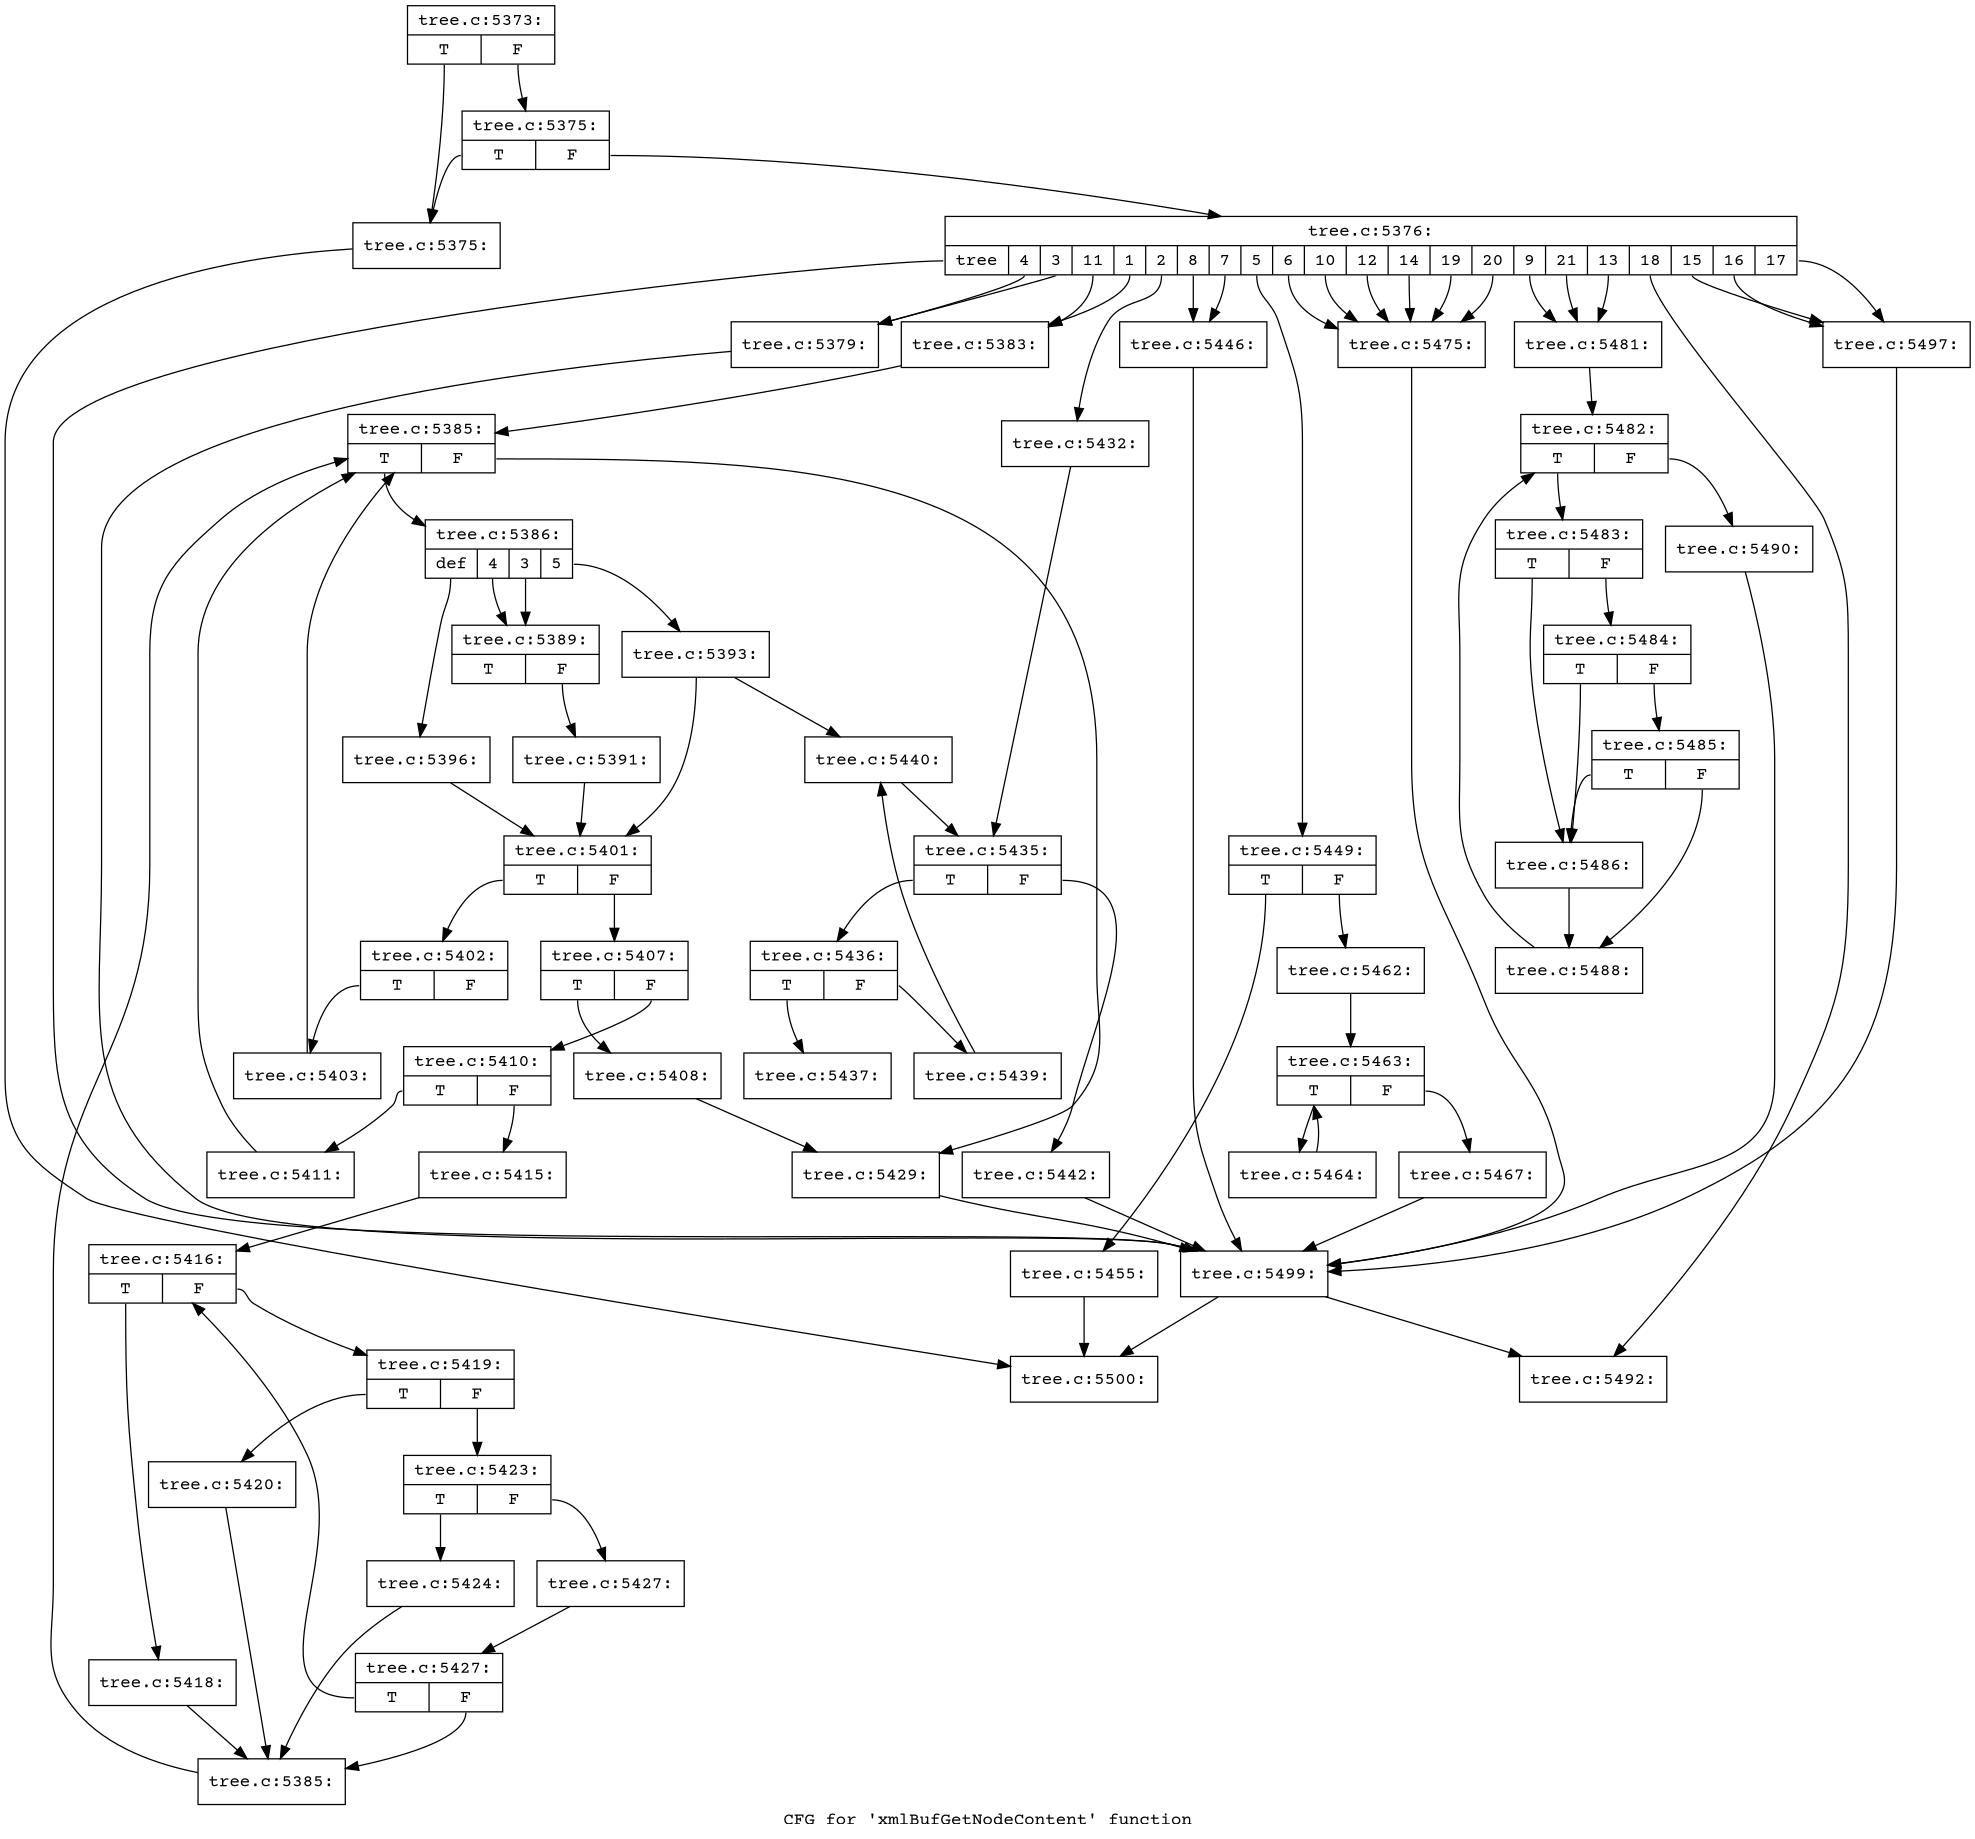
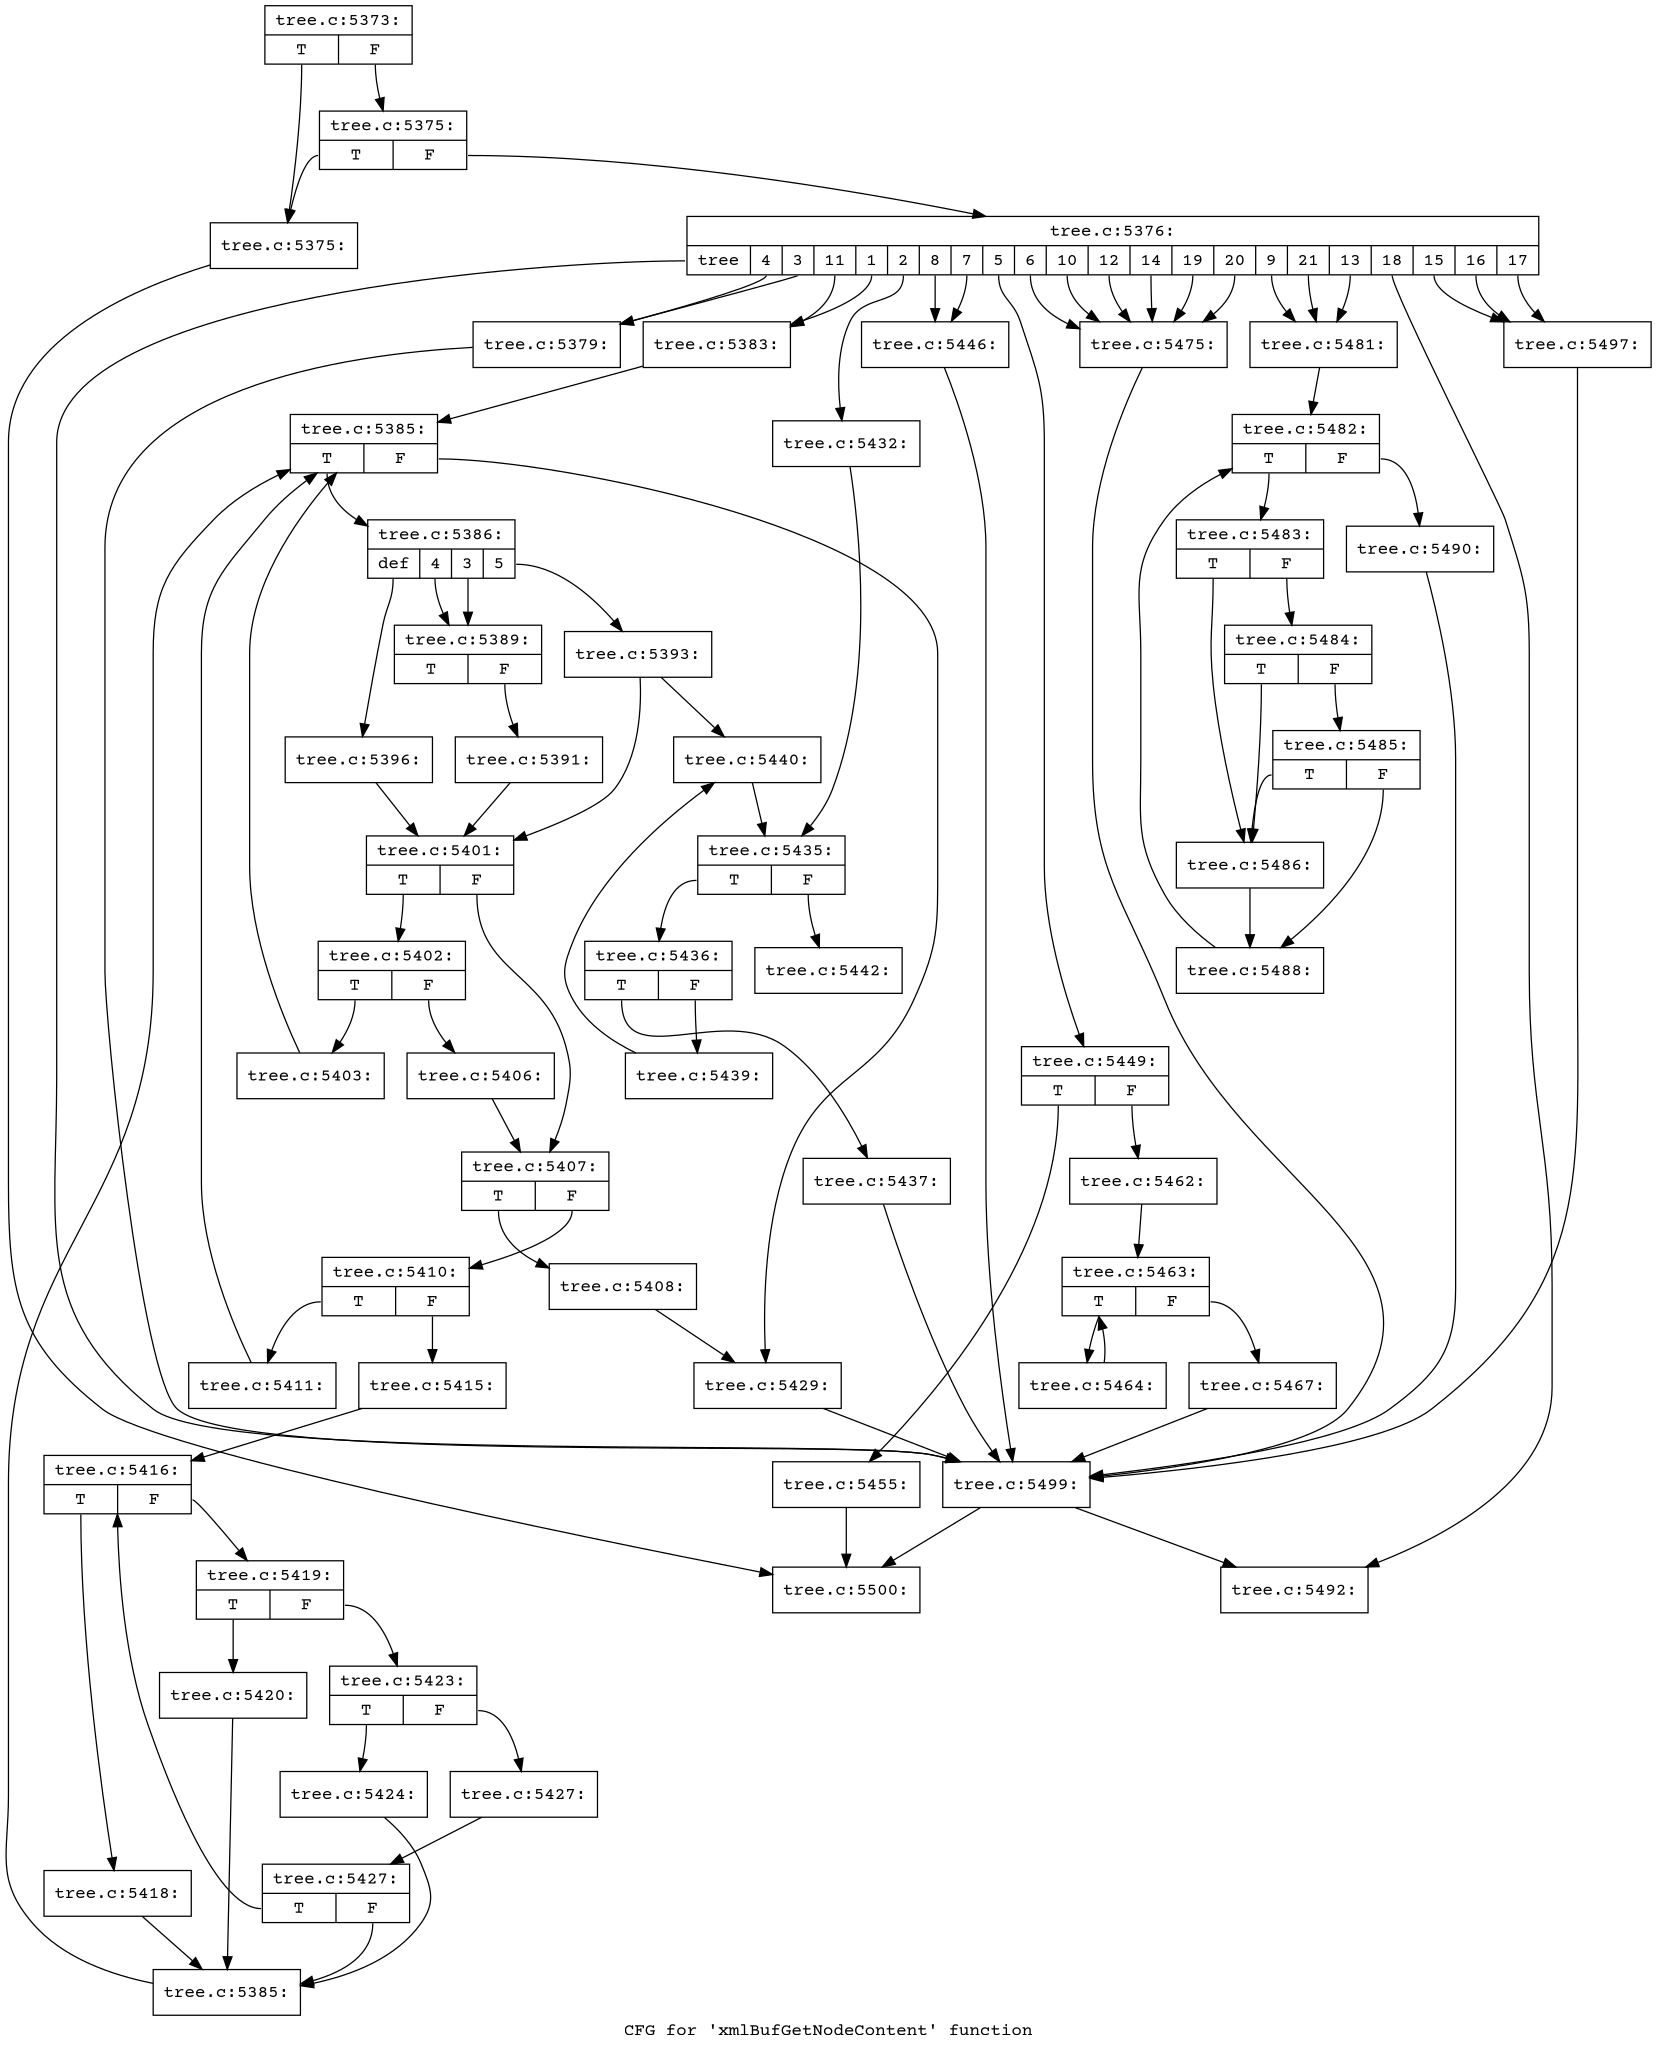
node "tree.c:5406:": added
edge "tree.c:5442:" -> "tree.c:5499:": now "tree.c:5437:" -> "tree.c:5499:"
